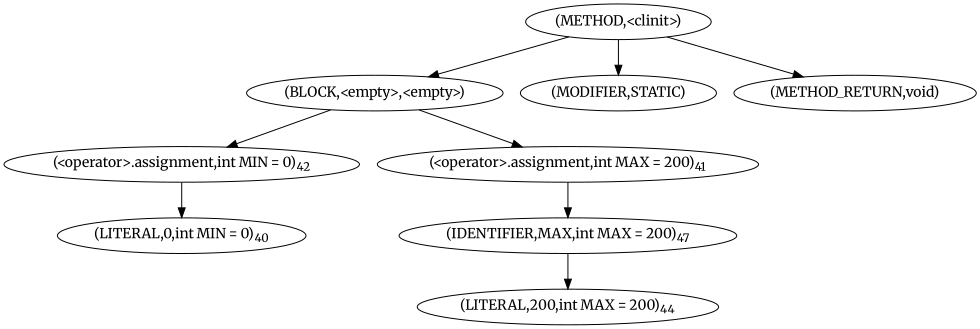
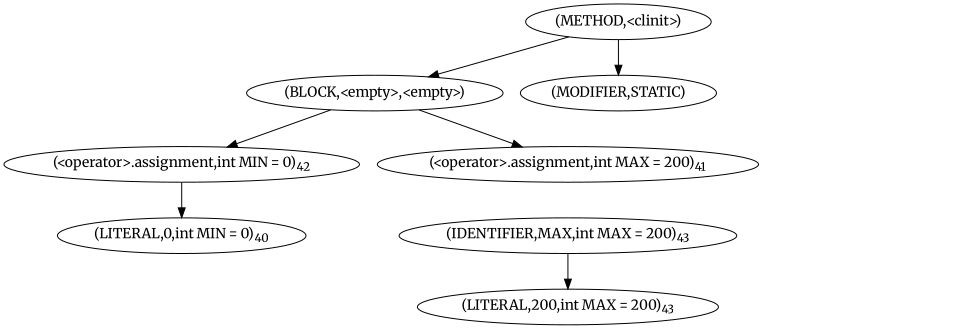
node "(METHOD_RETURN,void)": removed
edge "(<operator>.assignment,int MAX = 200)" -> "(IDENTIFIER,MAX,int MAX = 200)": removed
node "(IDENTIFIER,MAX,int MAX = 200)": text "47" -> "43"
node "(LITERAL,200,int MAX = 200)": text "44" -> "43"
